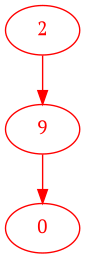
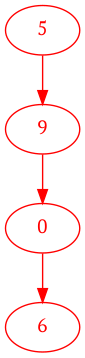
node "2": label "2" -> "5"
node "6": added
